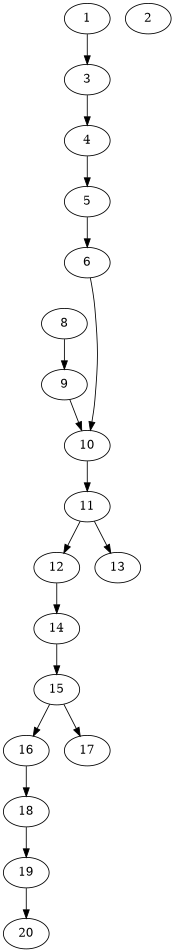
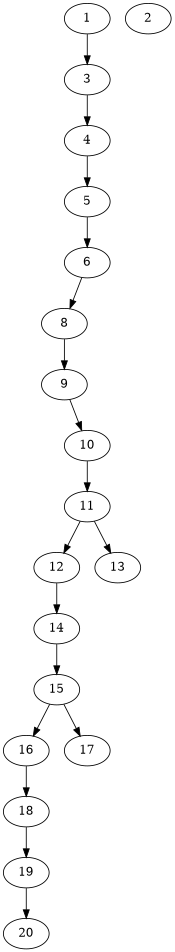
edge "6" -> "10": now "6" -> "8"
